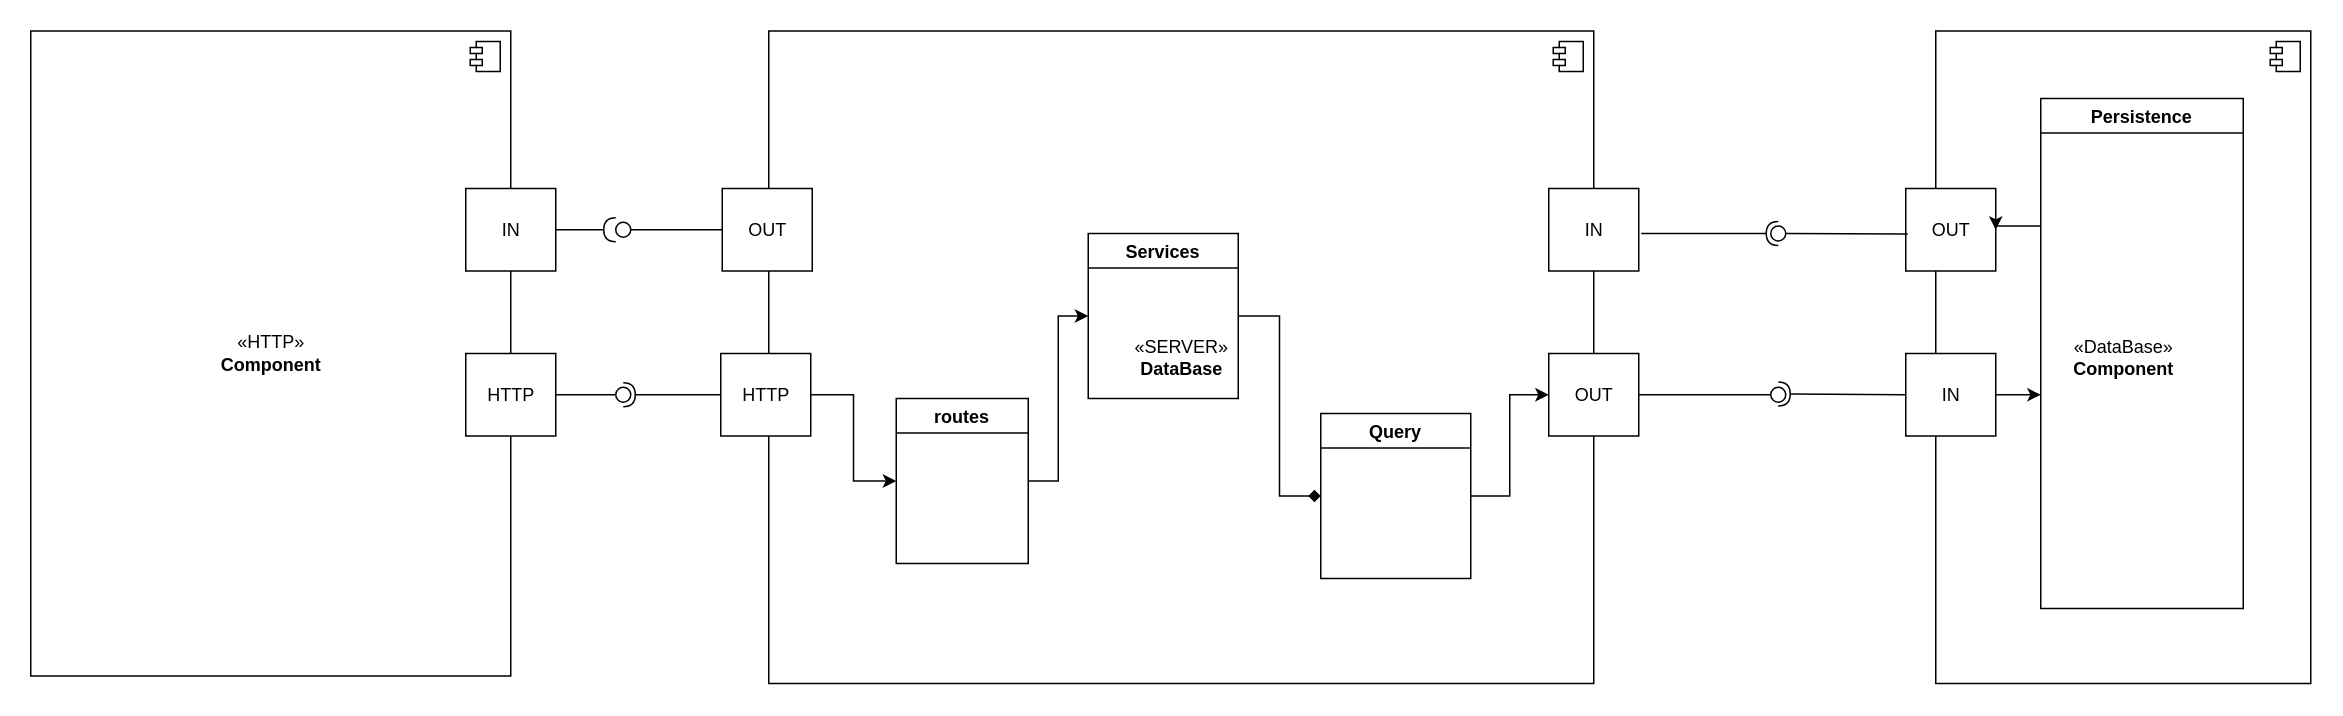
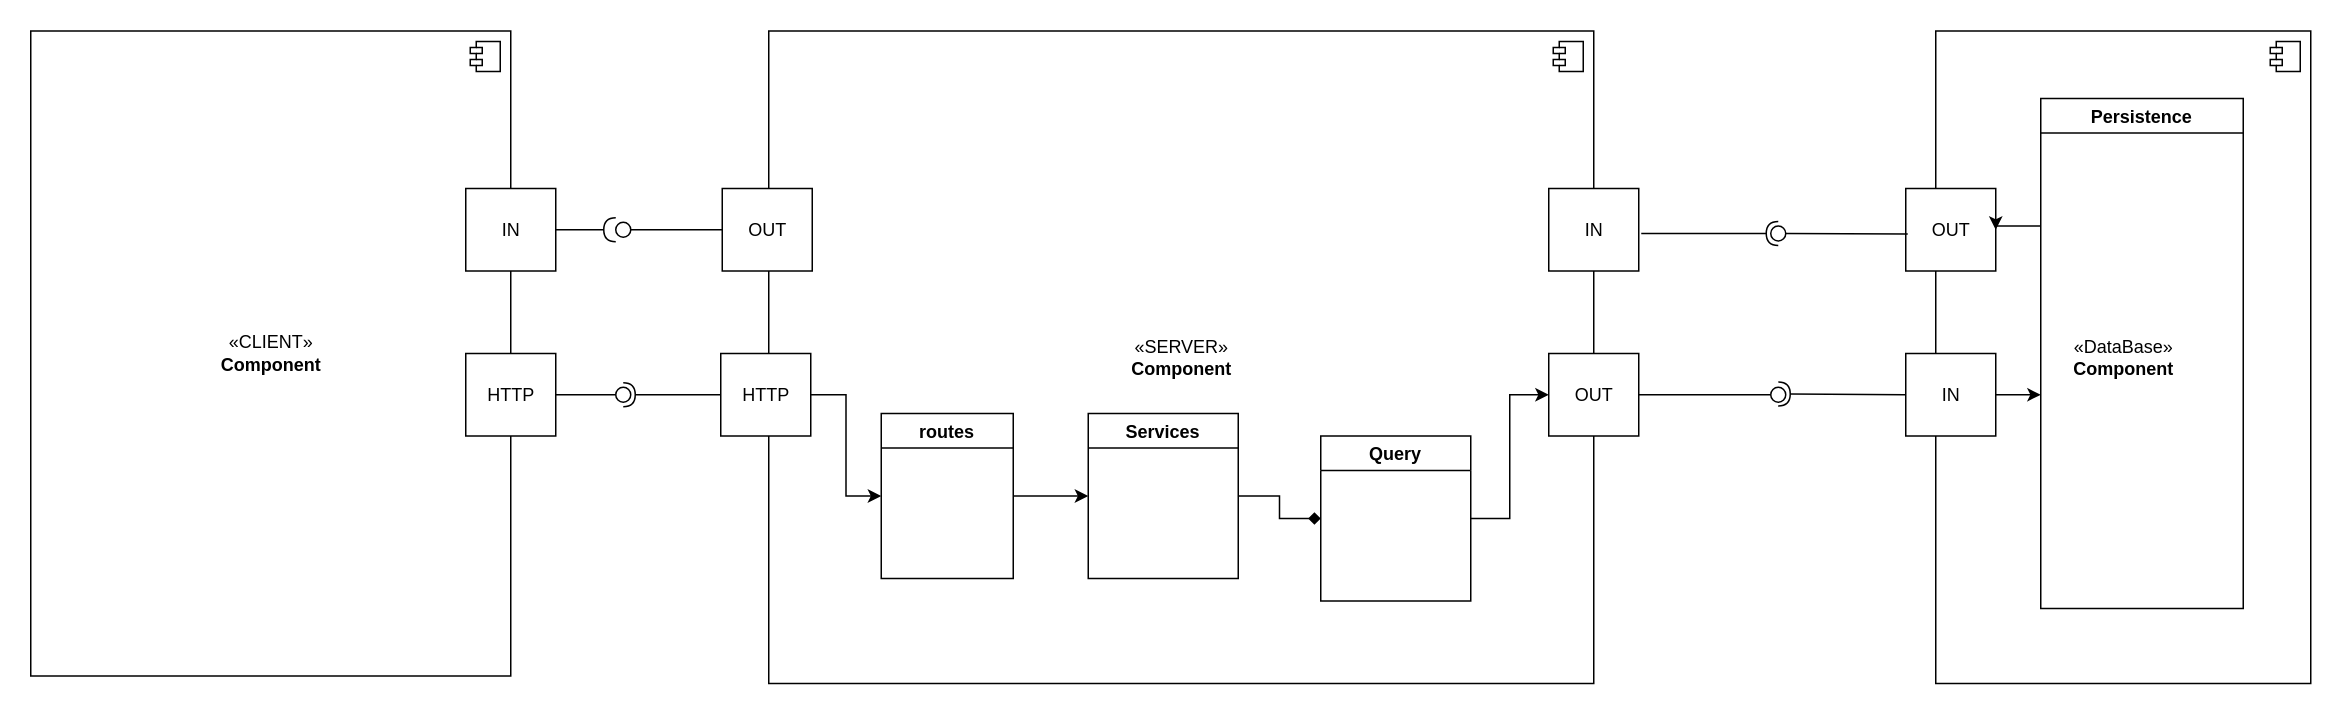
node "Services": moved (1163, 316) -> (1163, 496)
node "«HTTP» Component": label "«HTTP» Component" -> "«CLIENT» Component"
node "«SERVER» DataBase": label "«SERVER» DataBase" -> "«SERVER» Component"
node "routes": moved (962, 481) -> (947, 496)
node "Query": moved (1396, 496) -> (1396, 518)
